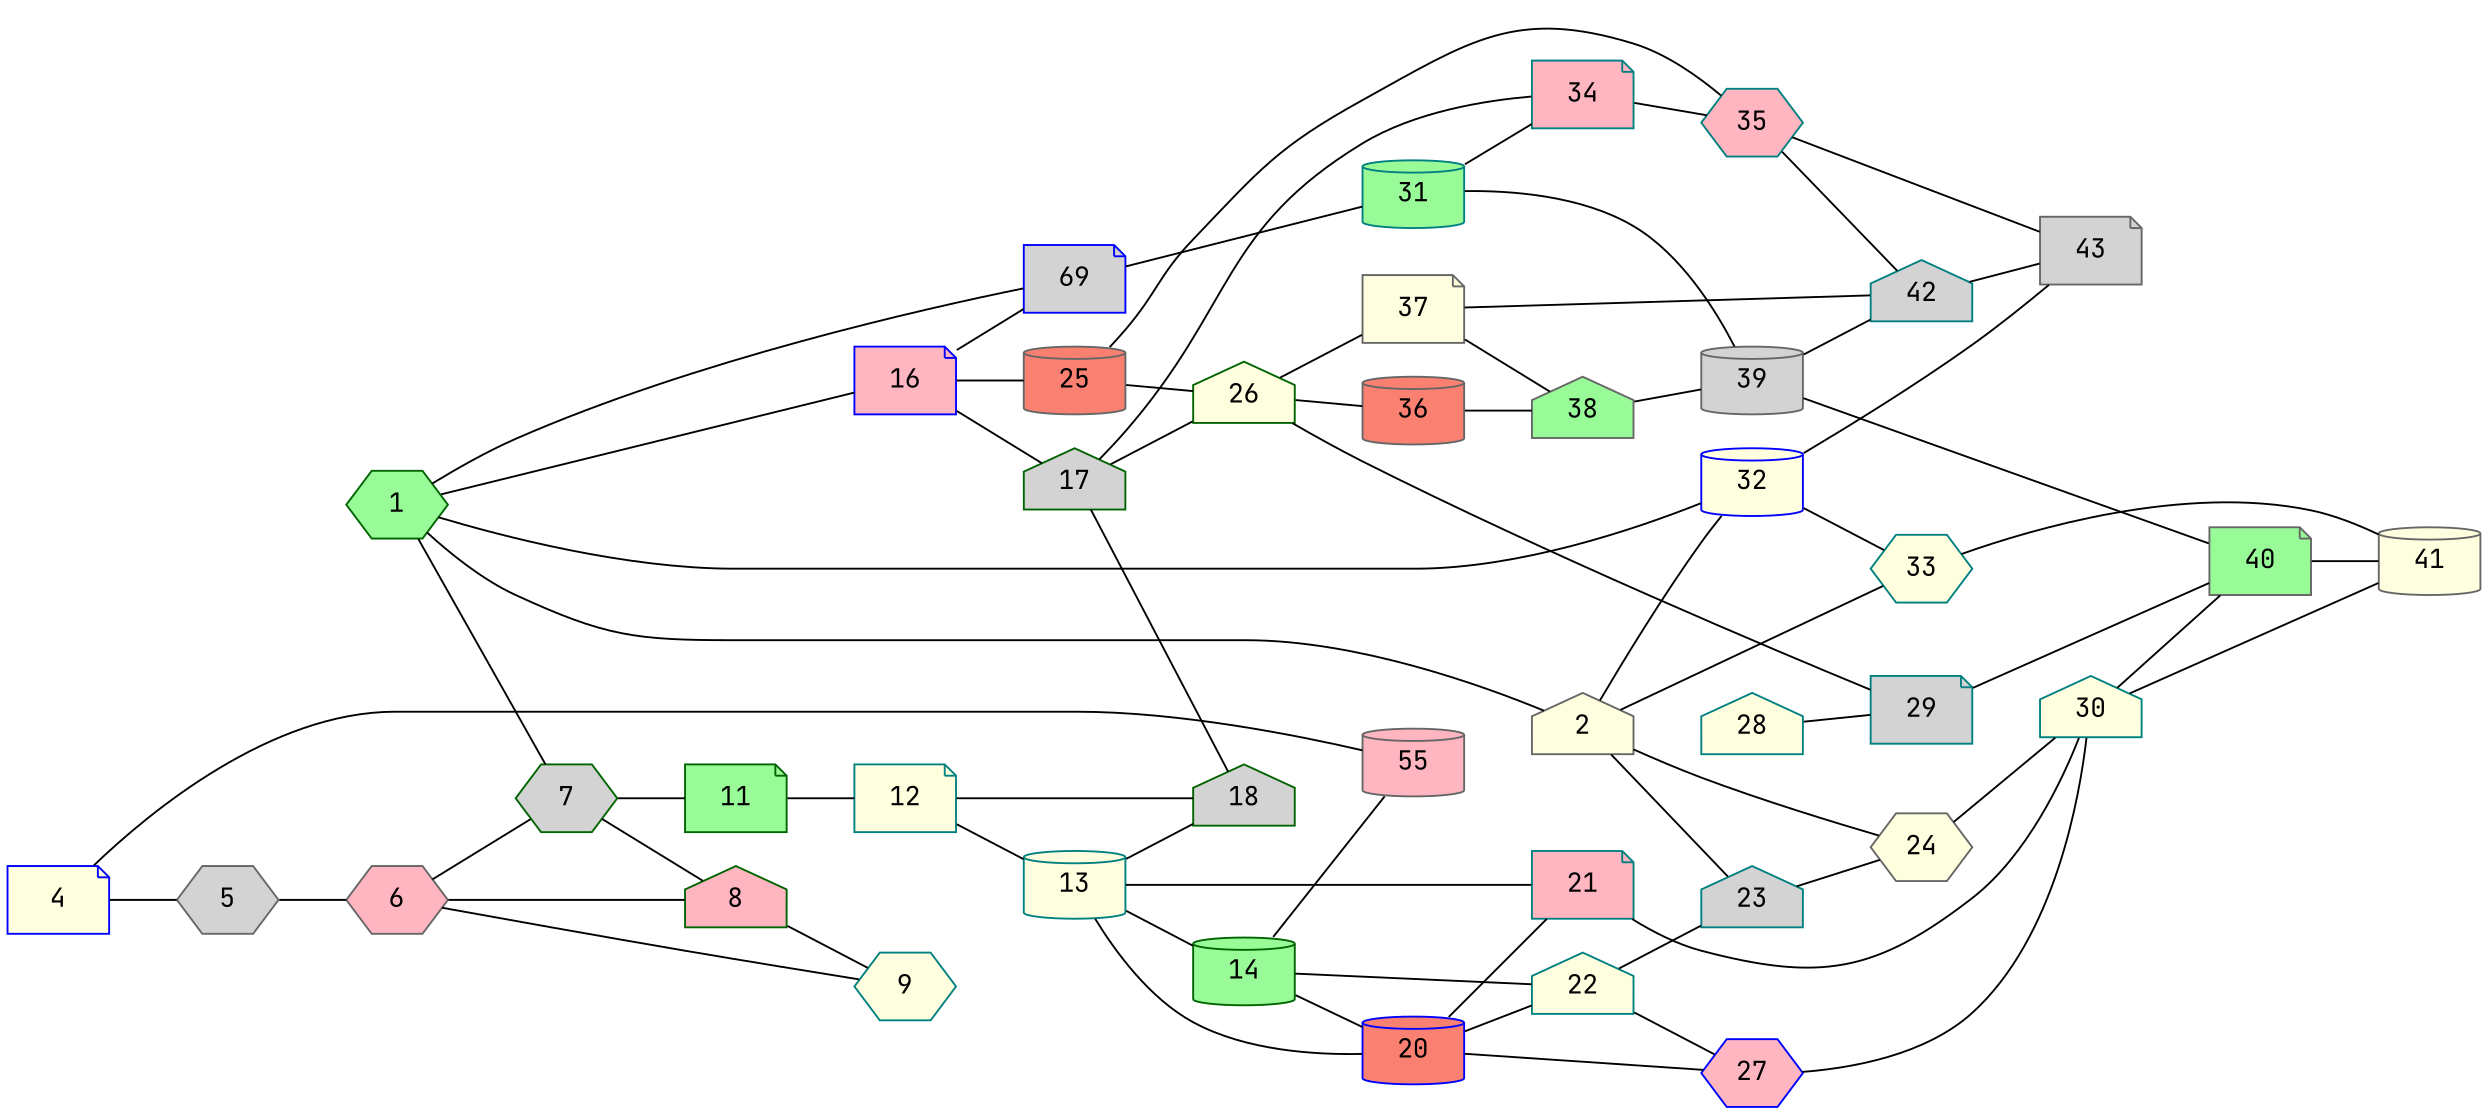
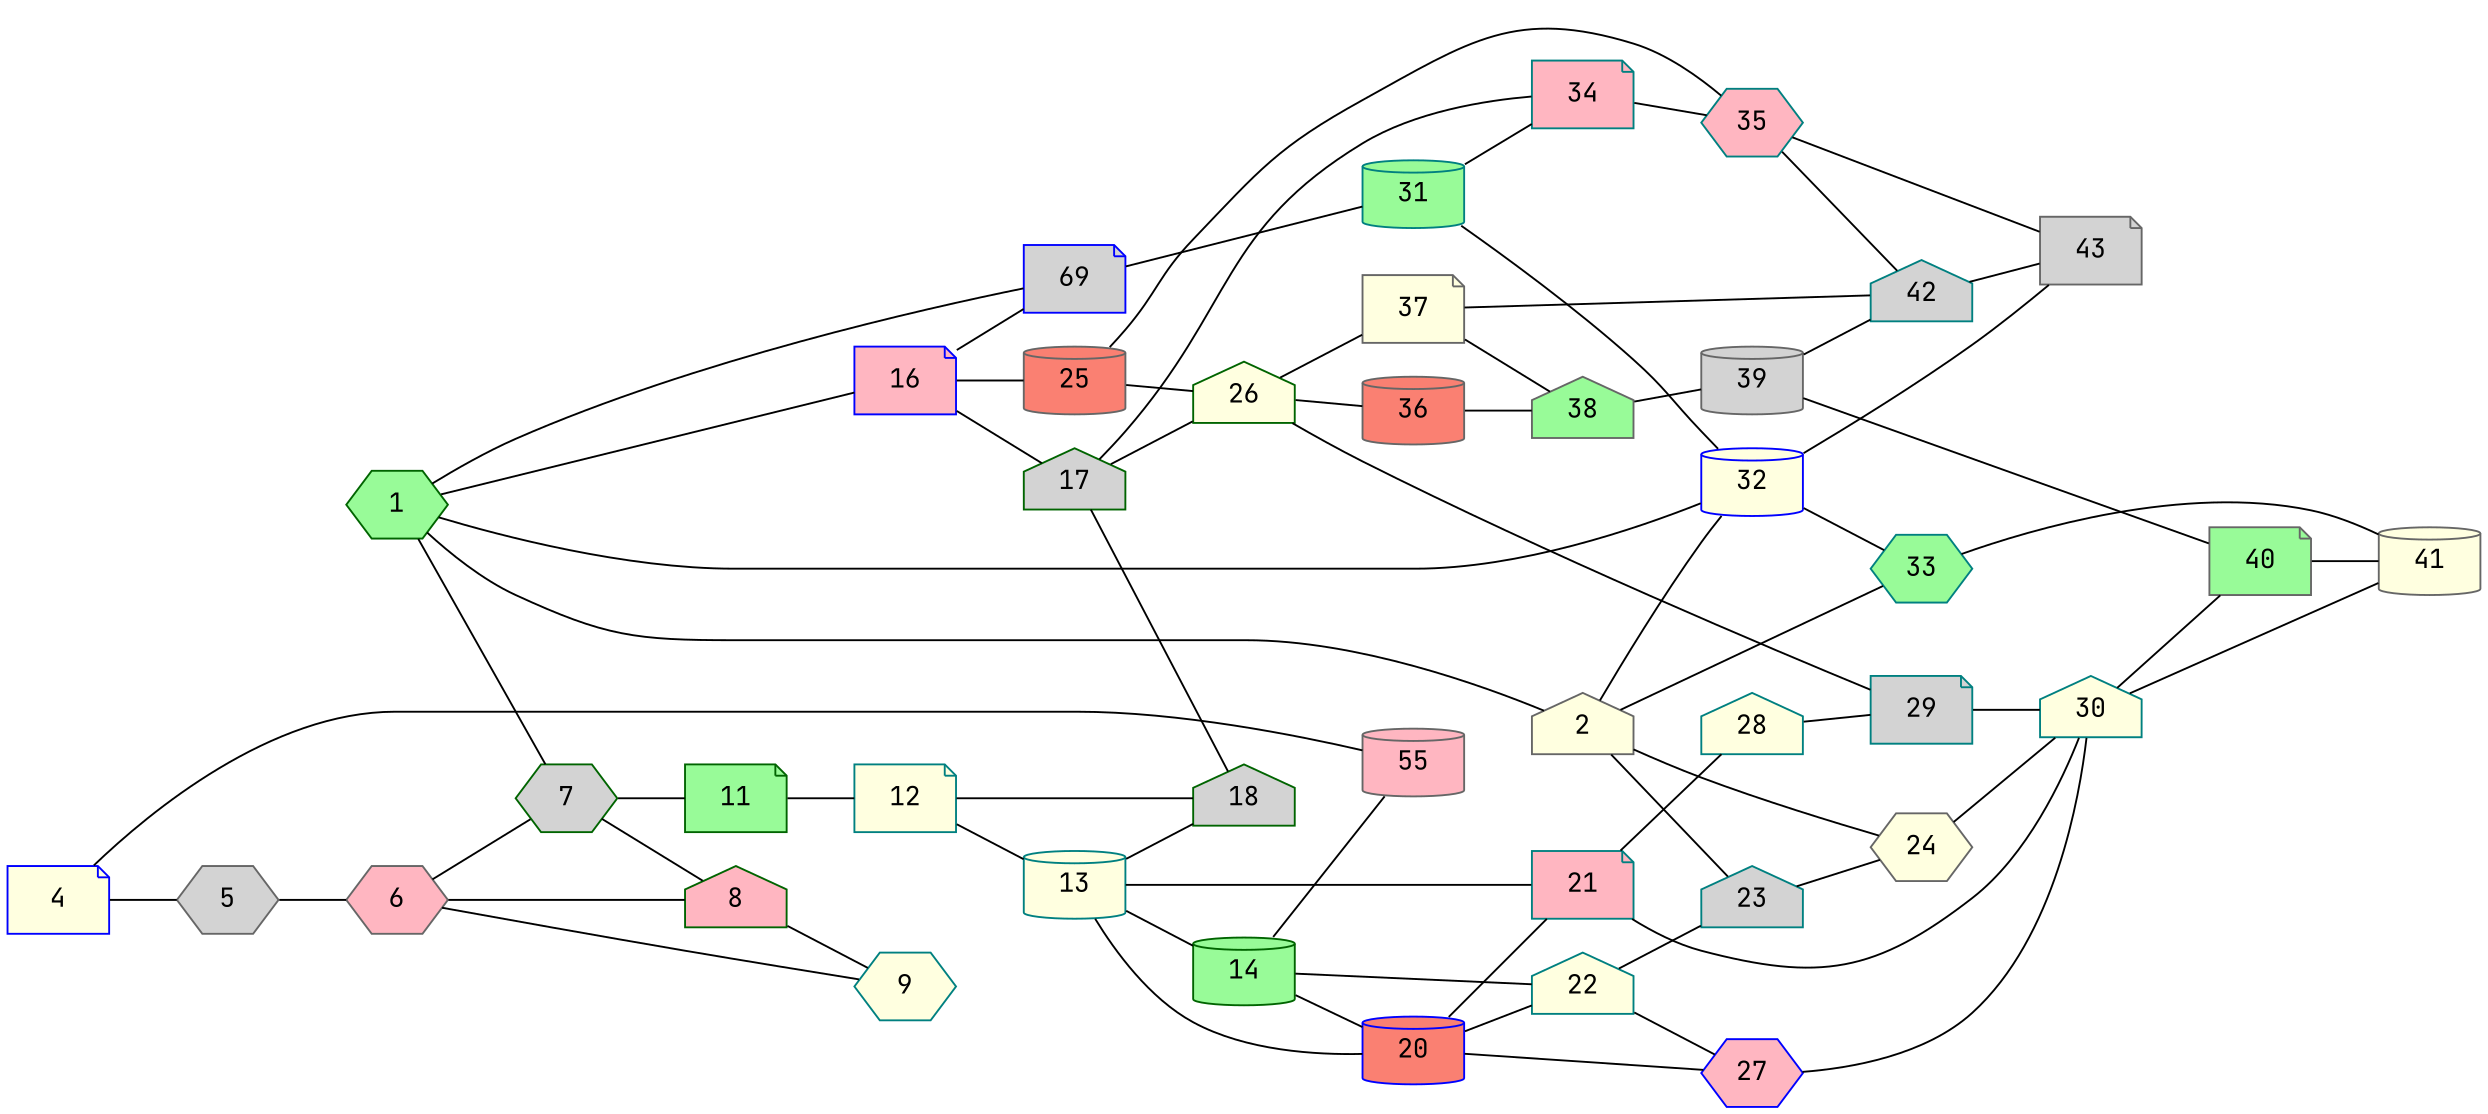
edge "31" -- "39": now "31" -- "32"
node "33": fillcolor lightyellow -> palegreen
edge "40" -- "29": now "30" -- "29"
edge "28" -- "21": added
